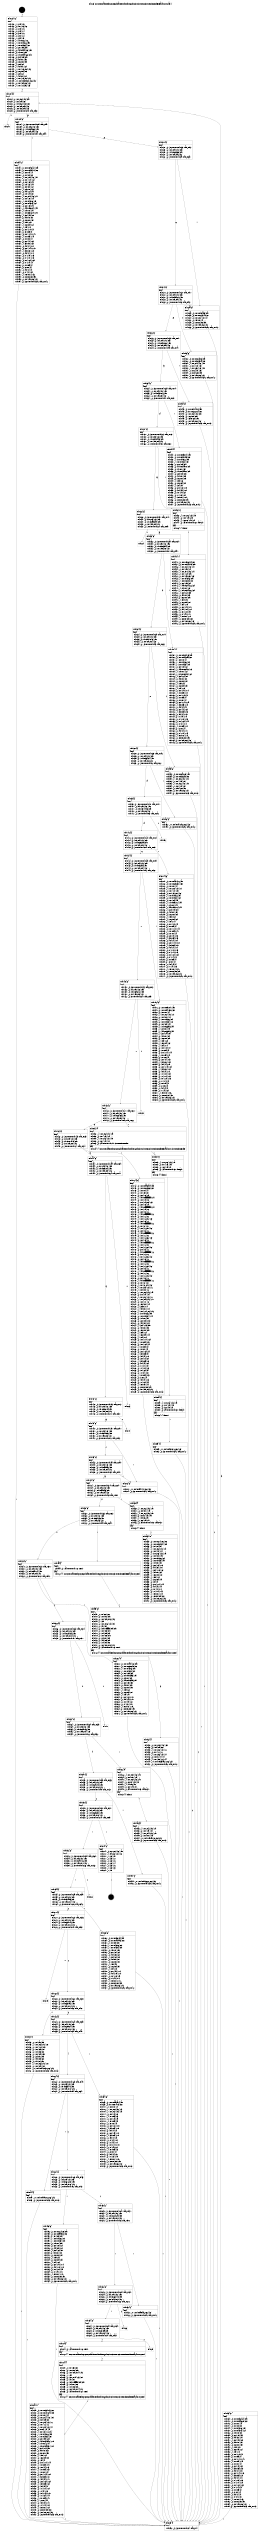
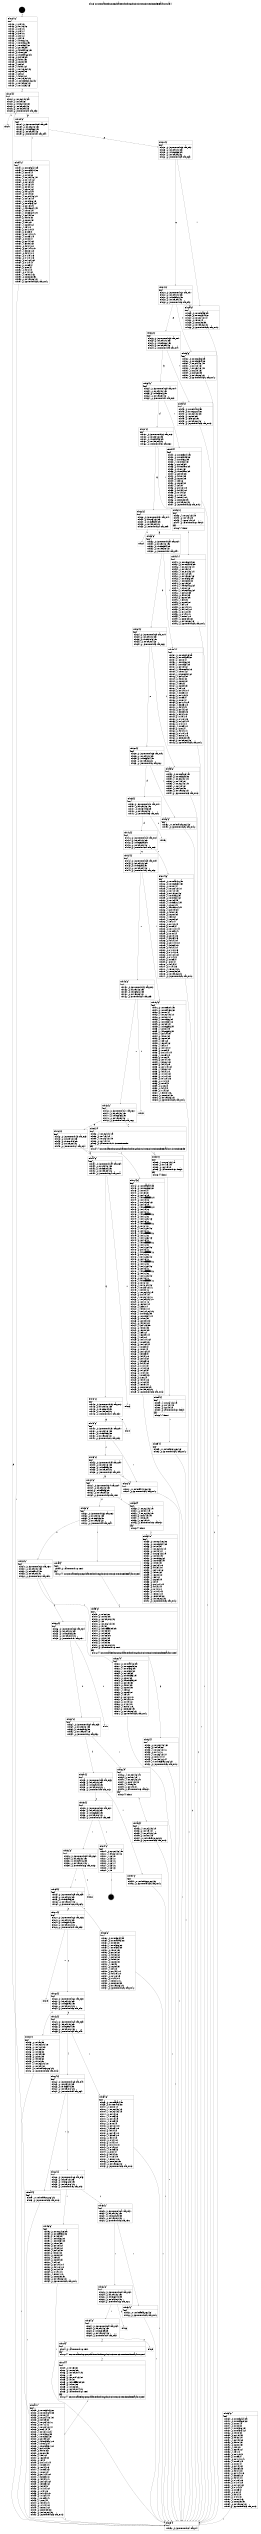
edge "0x402298 [5]" -> "0x4012c4 [32]": now "0x401cab [177]" -> "0x4012c4 [32]"
